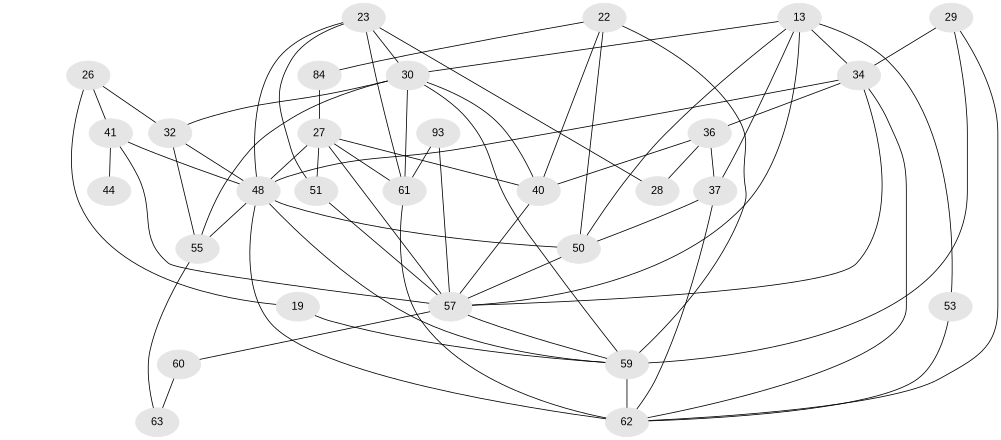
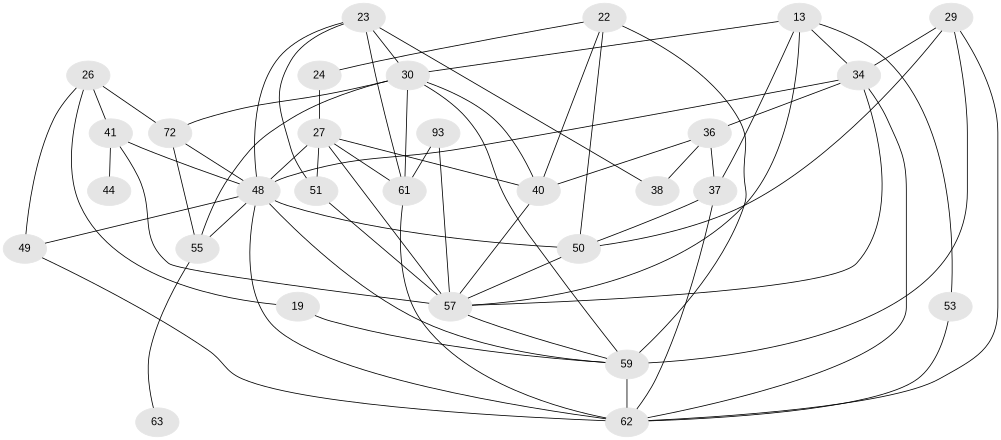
node "84": label "84" -> "24"
edge "13" -- "50": now "29" -- "50"
node "32": label "32" -> "72"
node "28": label "28" -> "38"
node "49": added
node "60": removed
